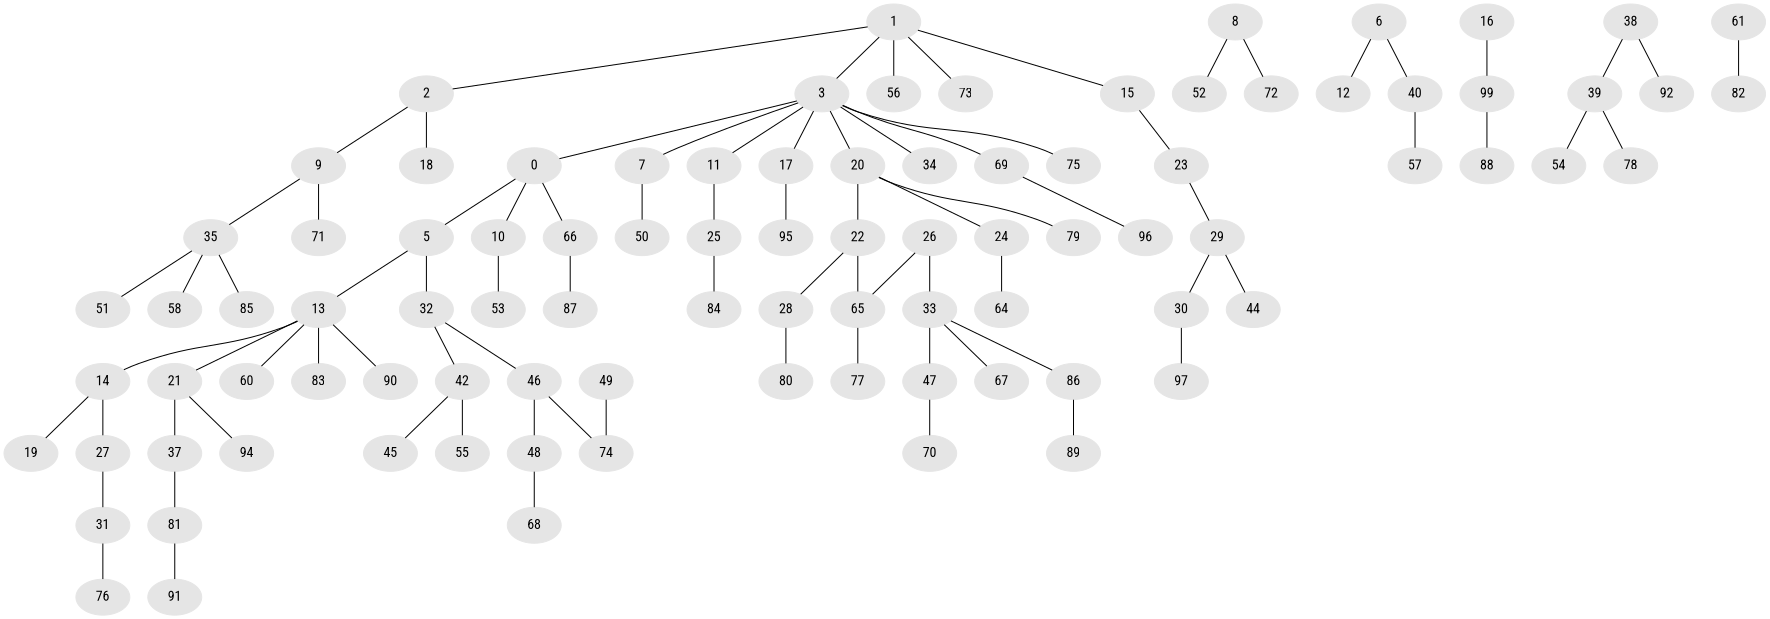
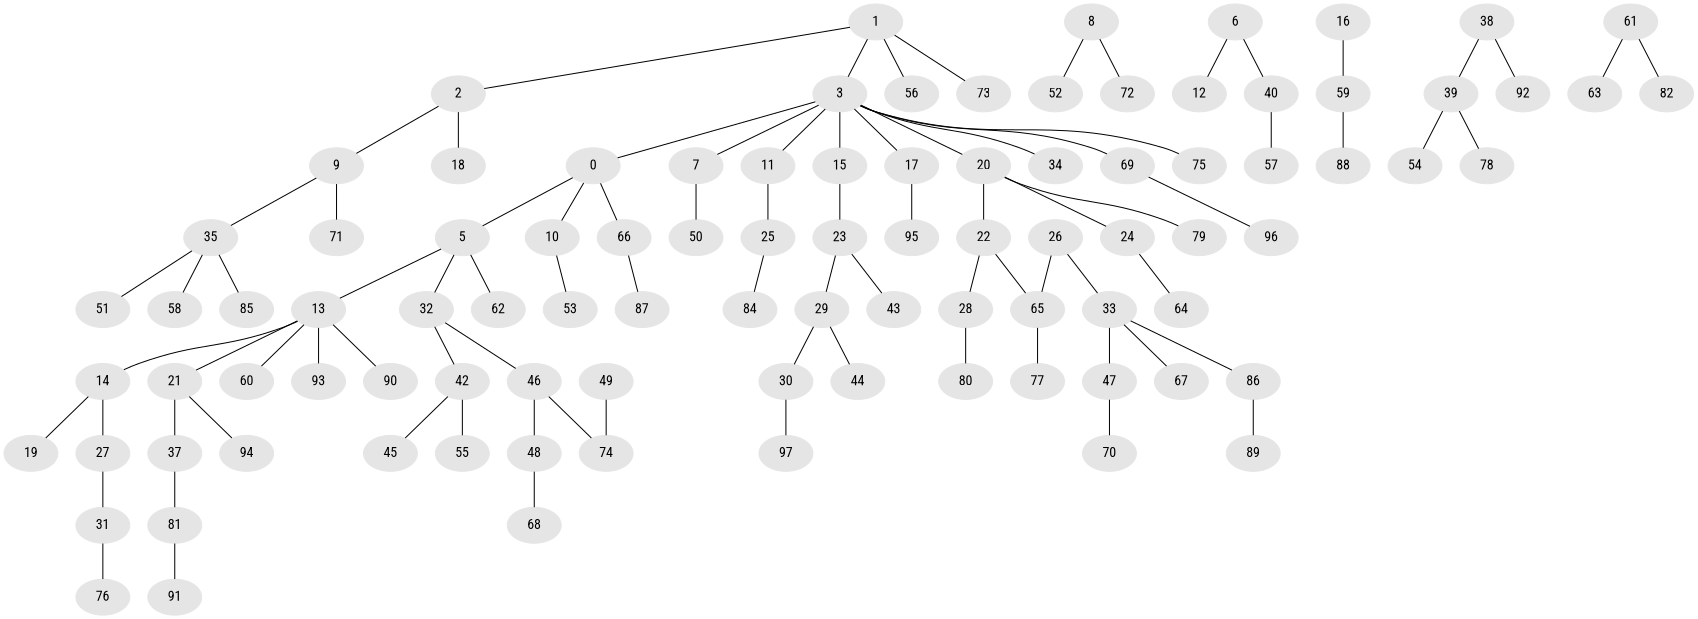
edge "1" -- "15": now "3" -- "15"
node "99": label "99" -> "59"
node "63": added
node "62": added
node "43": added
node "83": label "83" -> "93"
